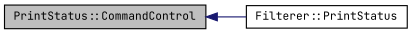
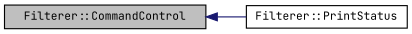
node "PrintStatus::CommandControl": label "PrintStatus::CommandControl" -> "Filterer::CommandControl"
